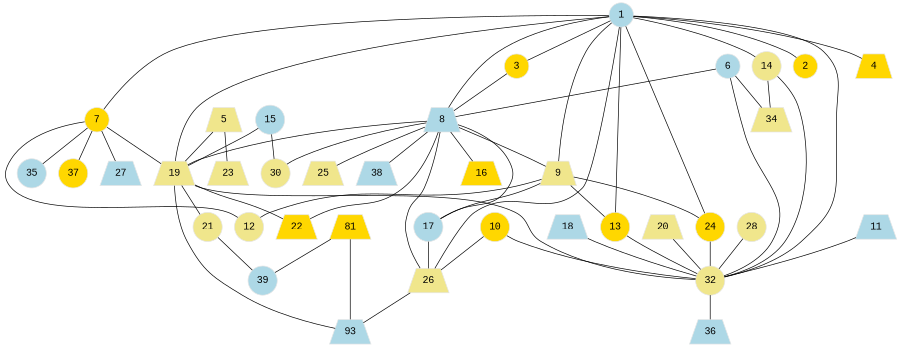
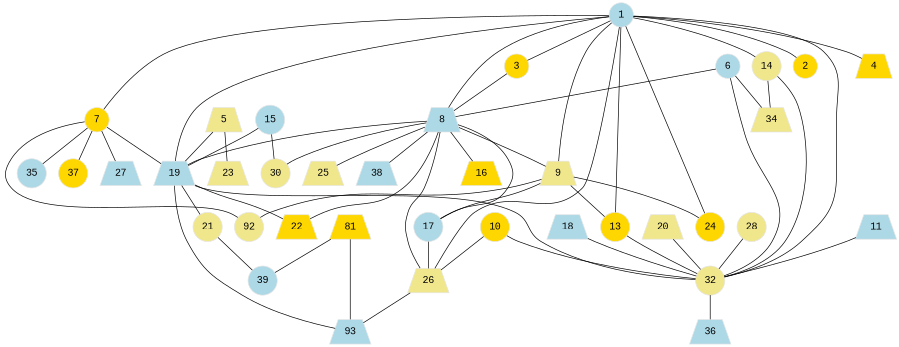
node "19": fillcolor khaki -> lightblue
node "12": label "12" -> "92"
edge "24" -- "32": removed
